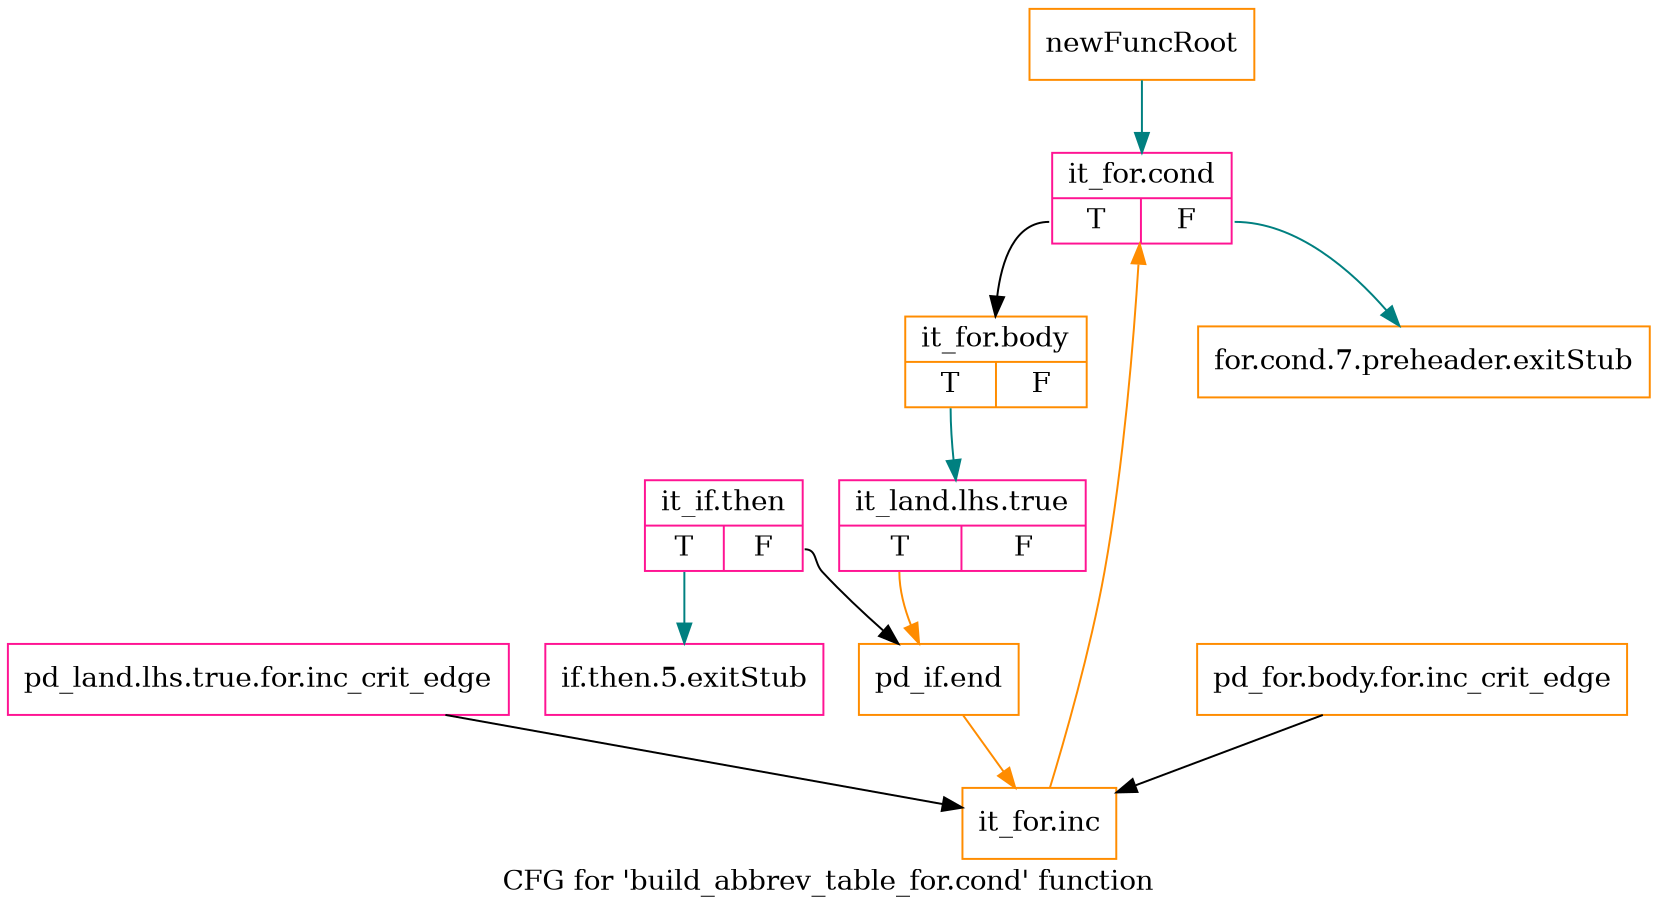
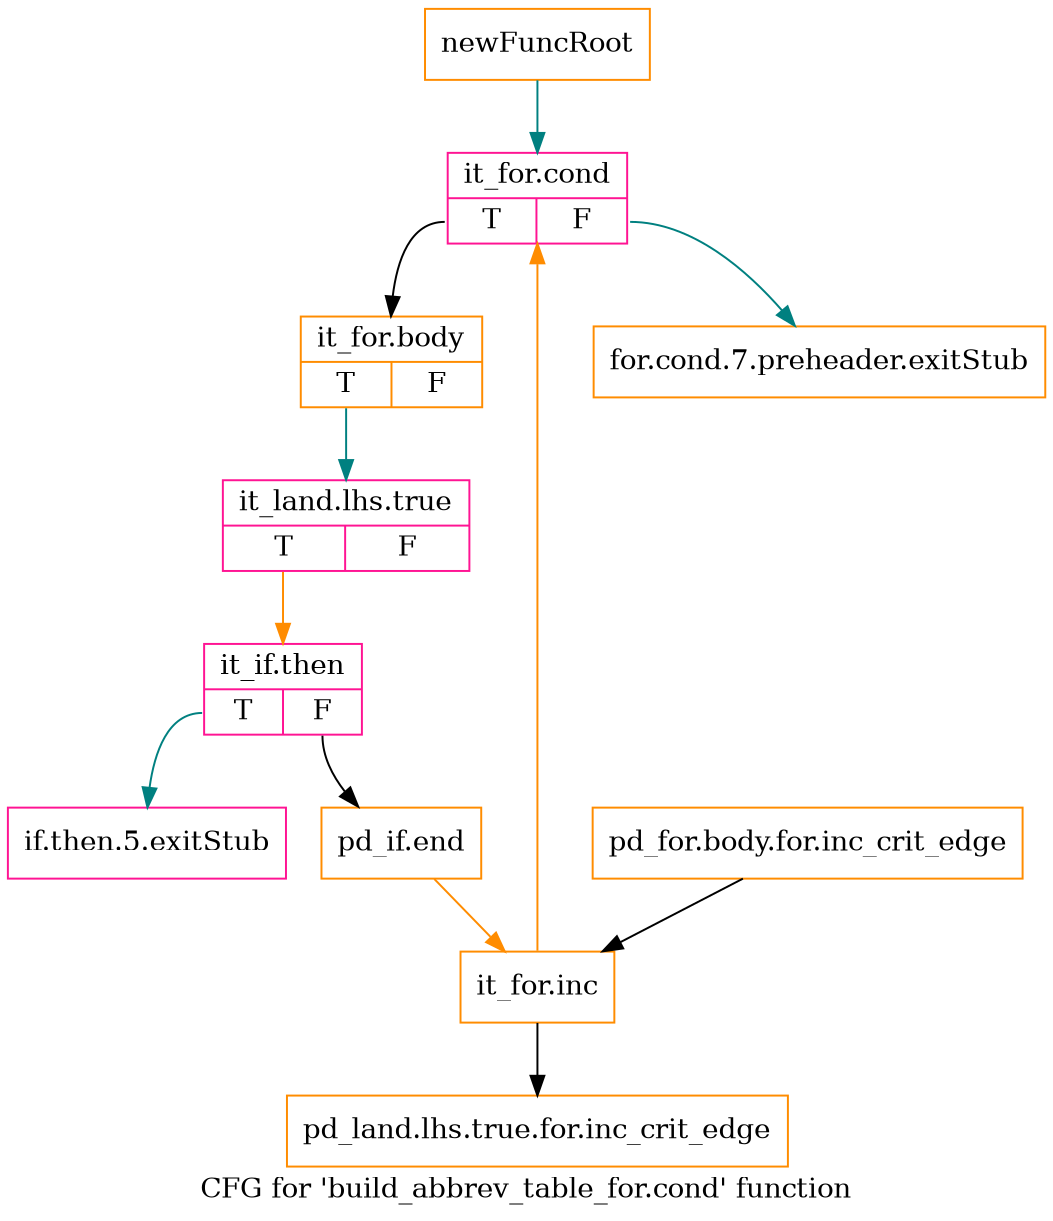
edge "it_land.lhs.true" -> "pd_if.end": now "it_land.lhs.true" -> "it_if.then"
node "pd_land.lhs.true.for.inc_crit_edge": color deeppink -> darkorange
edge "pd_land.lhs.true.for.inc_crit_edge" -> "it_for.inc": reversed
